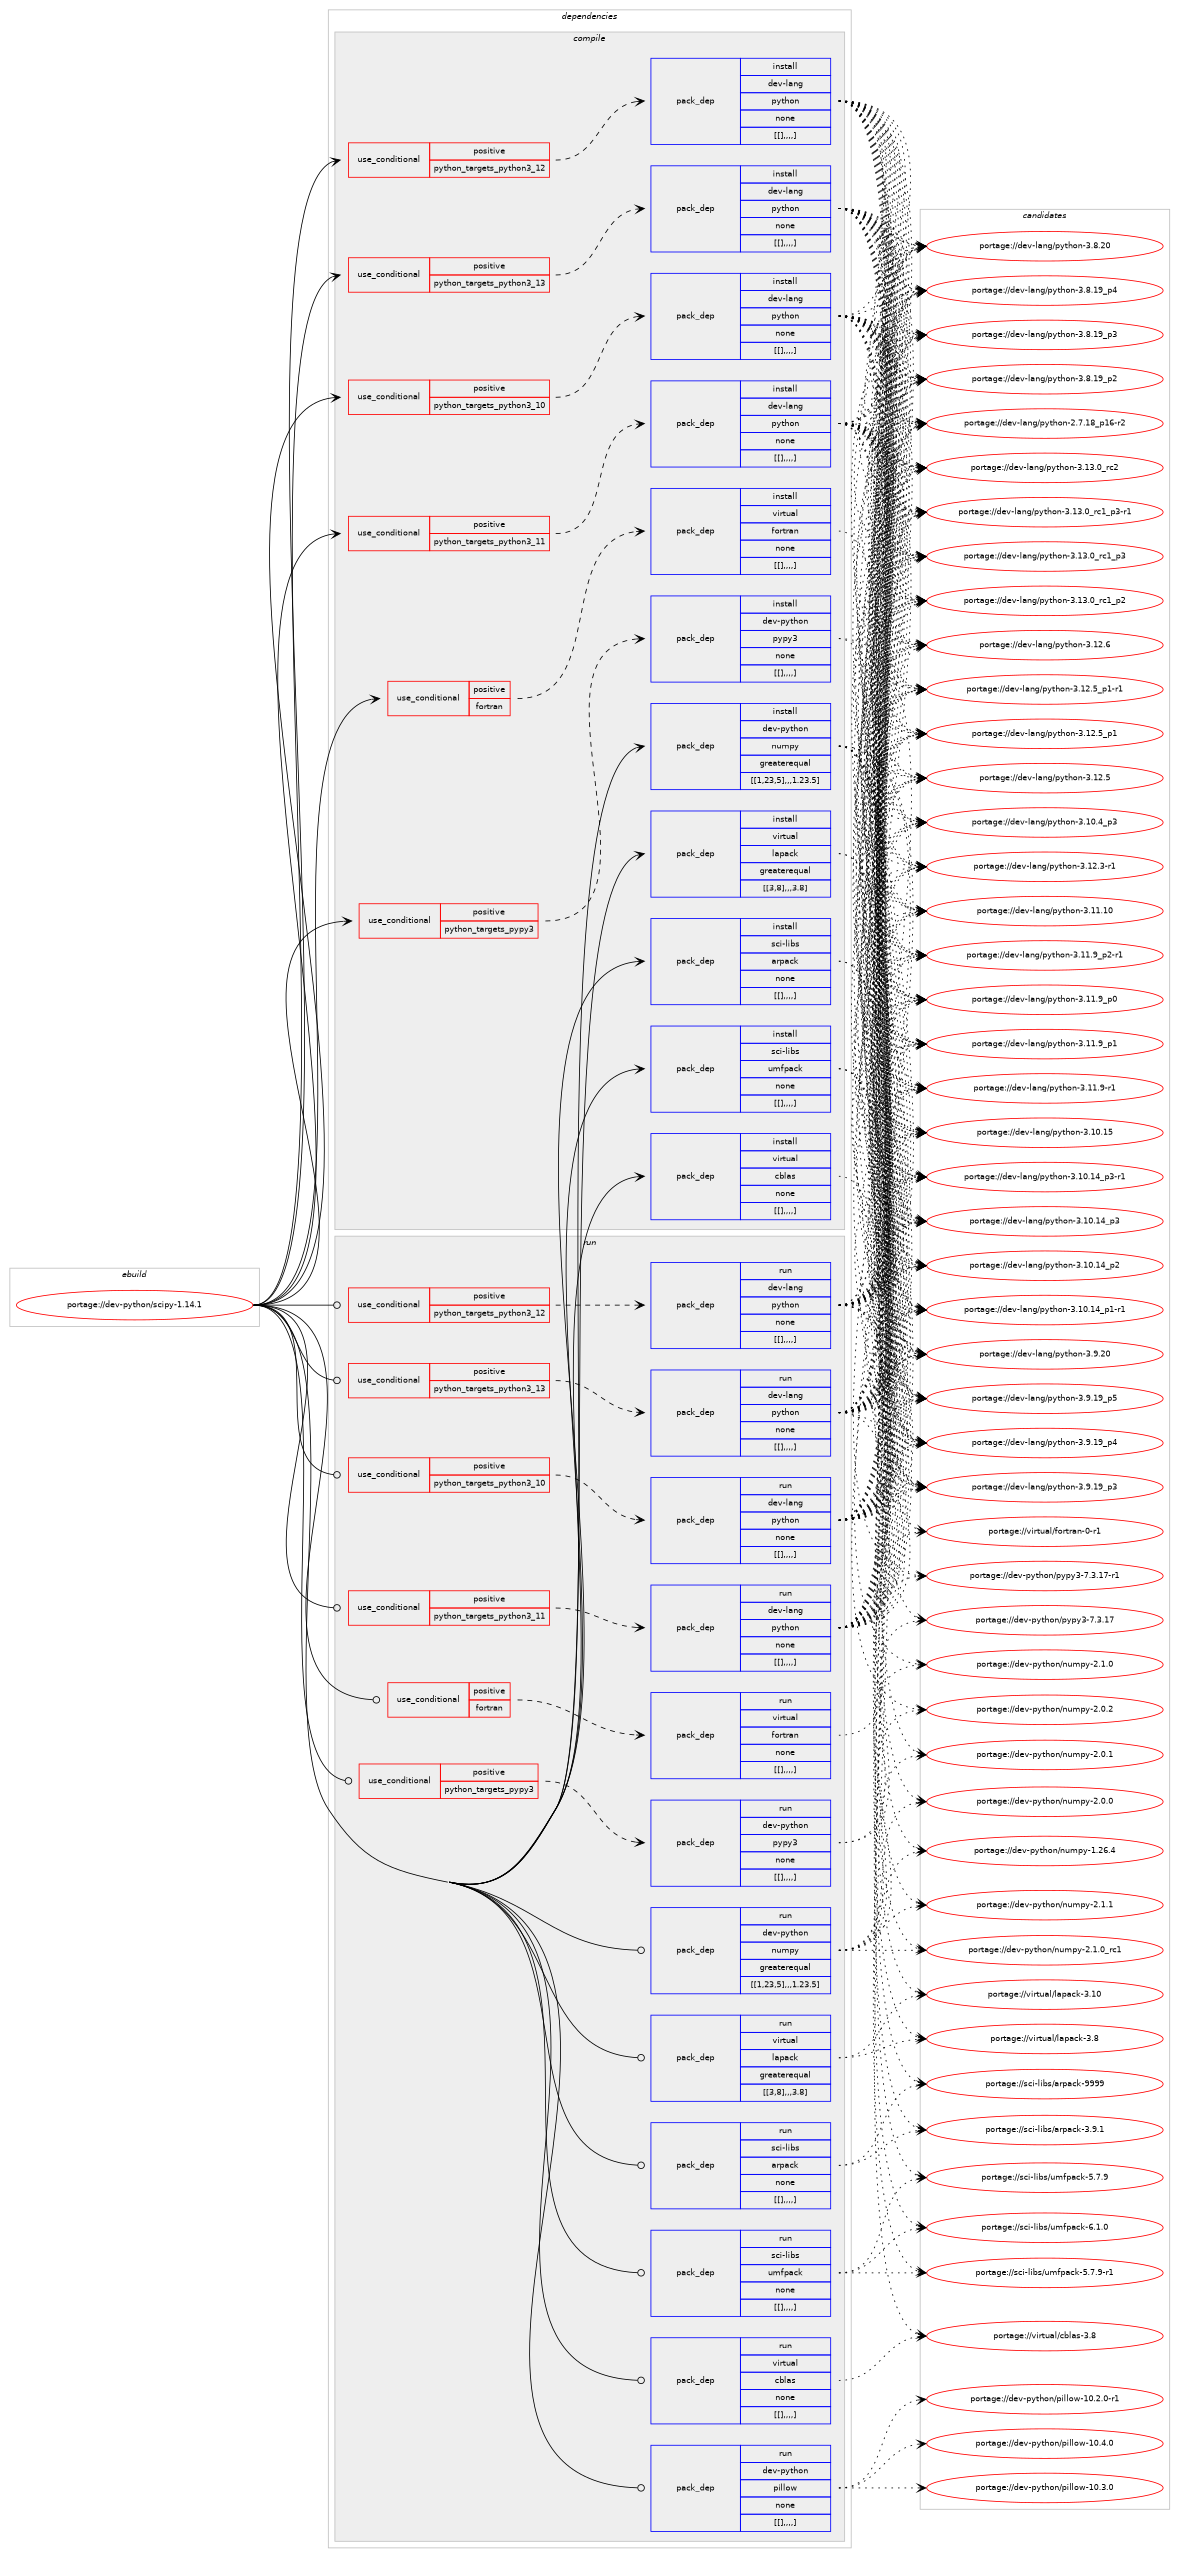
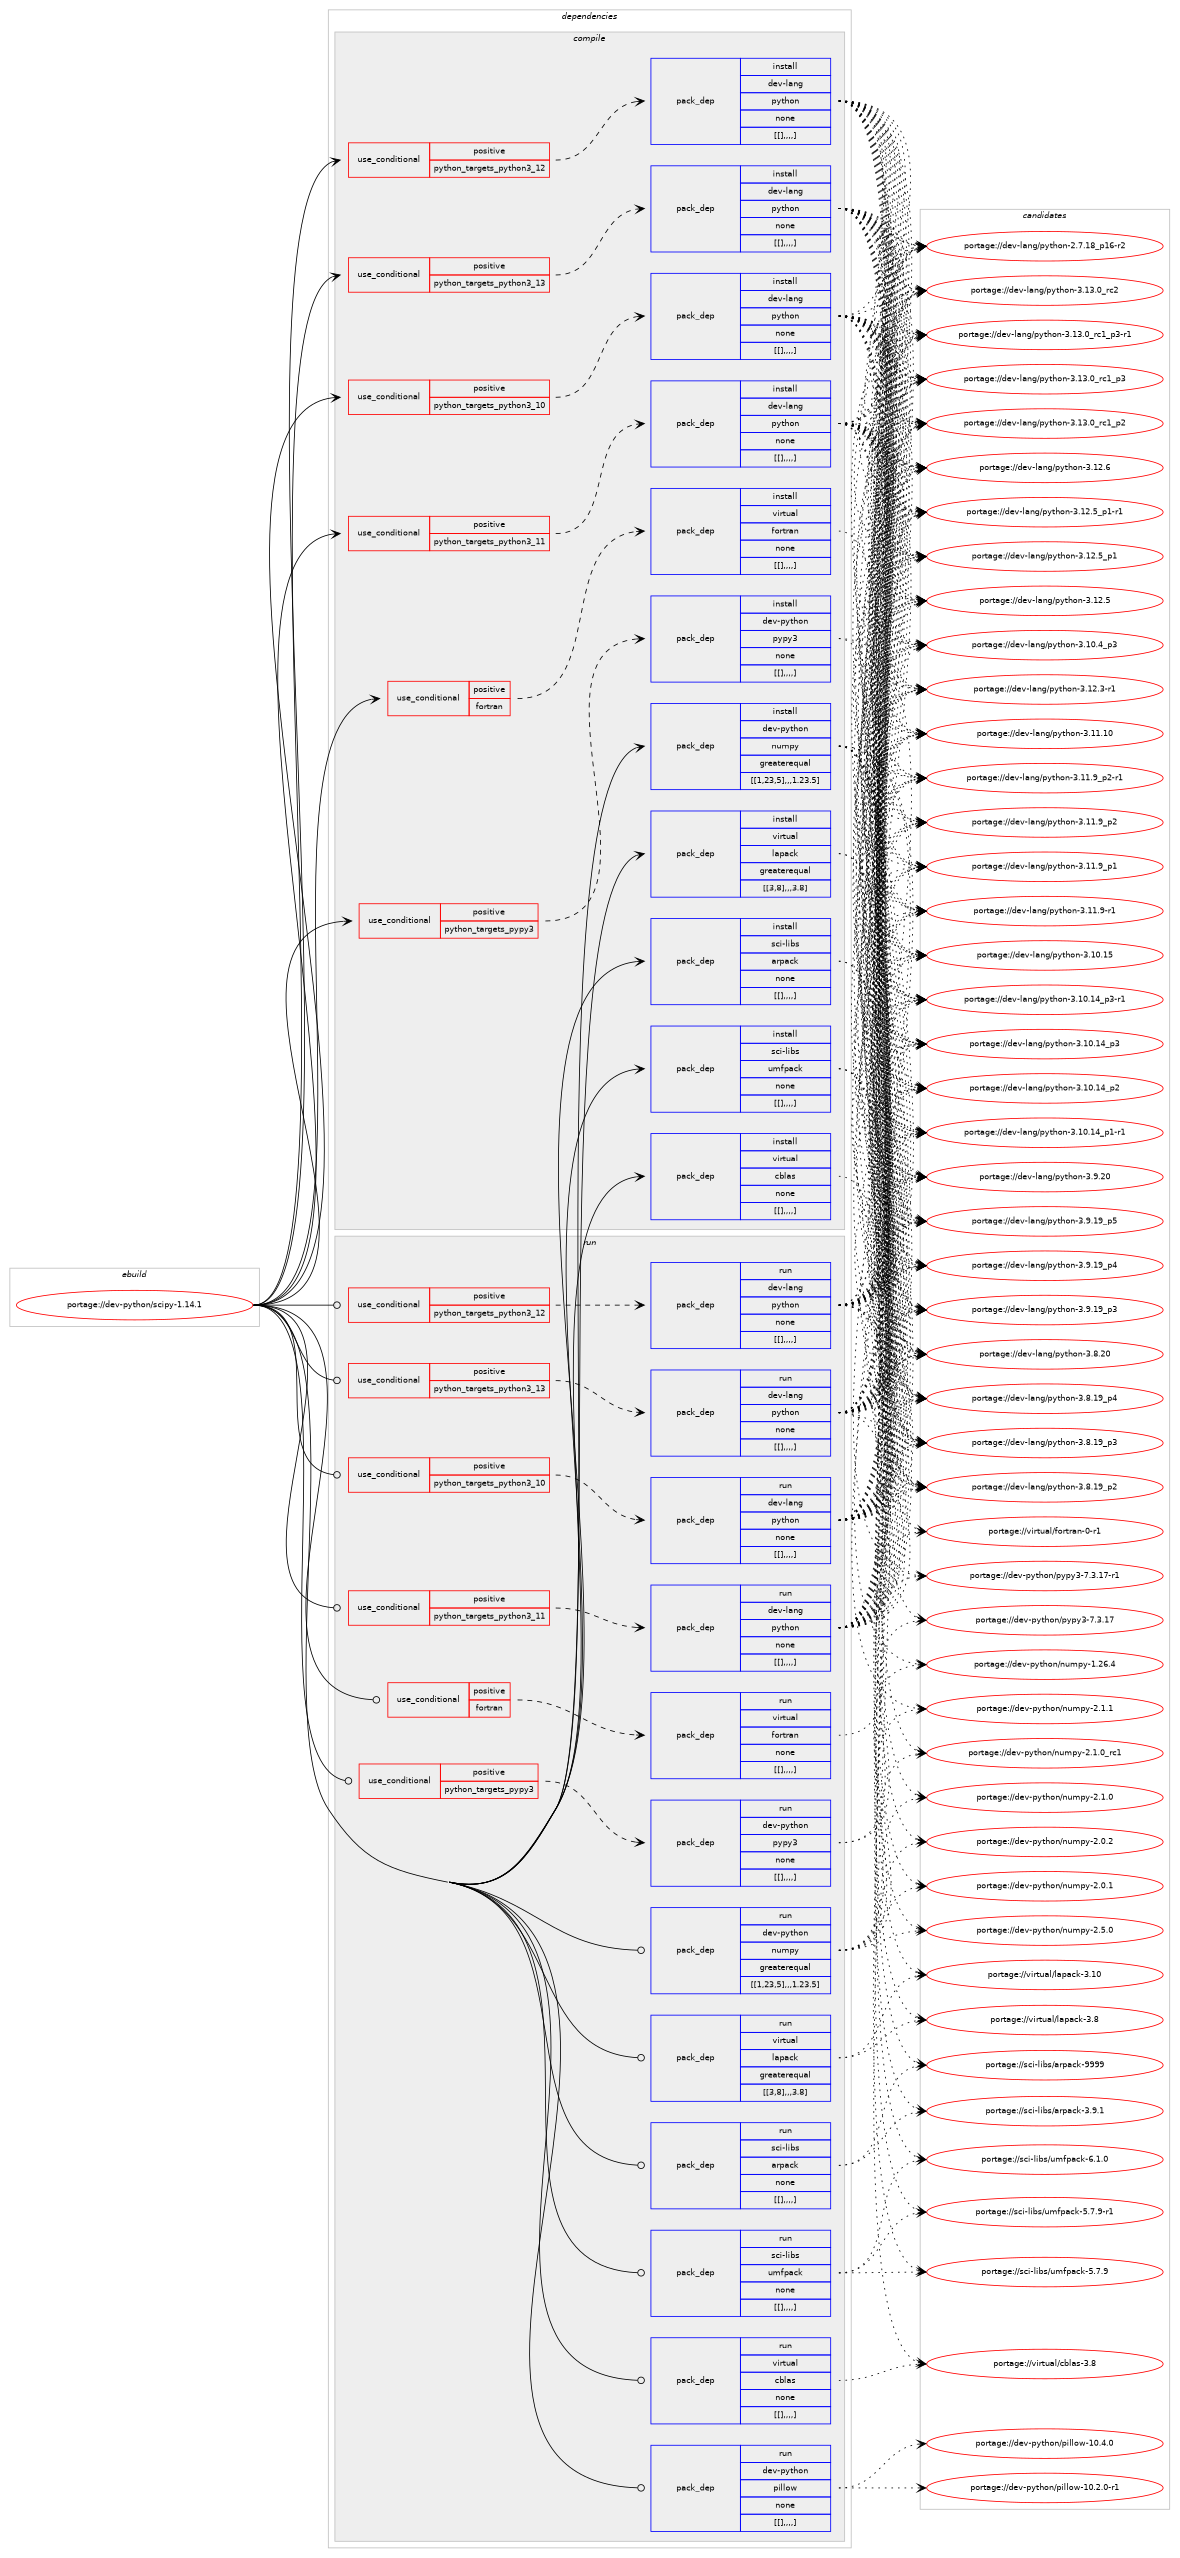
node "portage://dev-lang/python-3.11.9_p0": label "portage://dev-lang/python-3.11.9_p0" -> "portage://dev-lang/python-3.11.9_p2"
node "portage://dev-python/numpy-2.0.0": label "portage://dev-python/numpy-2.0.0" -> "portage://dev-python/numpy-2.5.0"
node "portage://dev-python/pillow-10.3.0": removed
